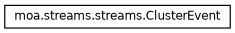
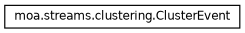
node "moa.streams.streams.ClusterEvent": label "moa.streams.streams.ClusterEvent" -> "moa.streams.clustering.ClusterEvent"
